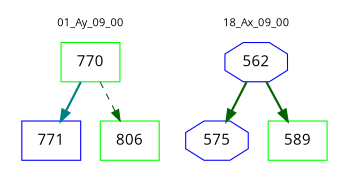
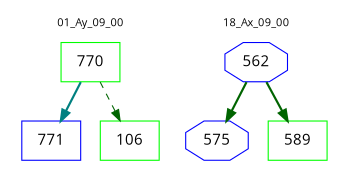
node "806": label "806" -> "106"
